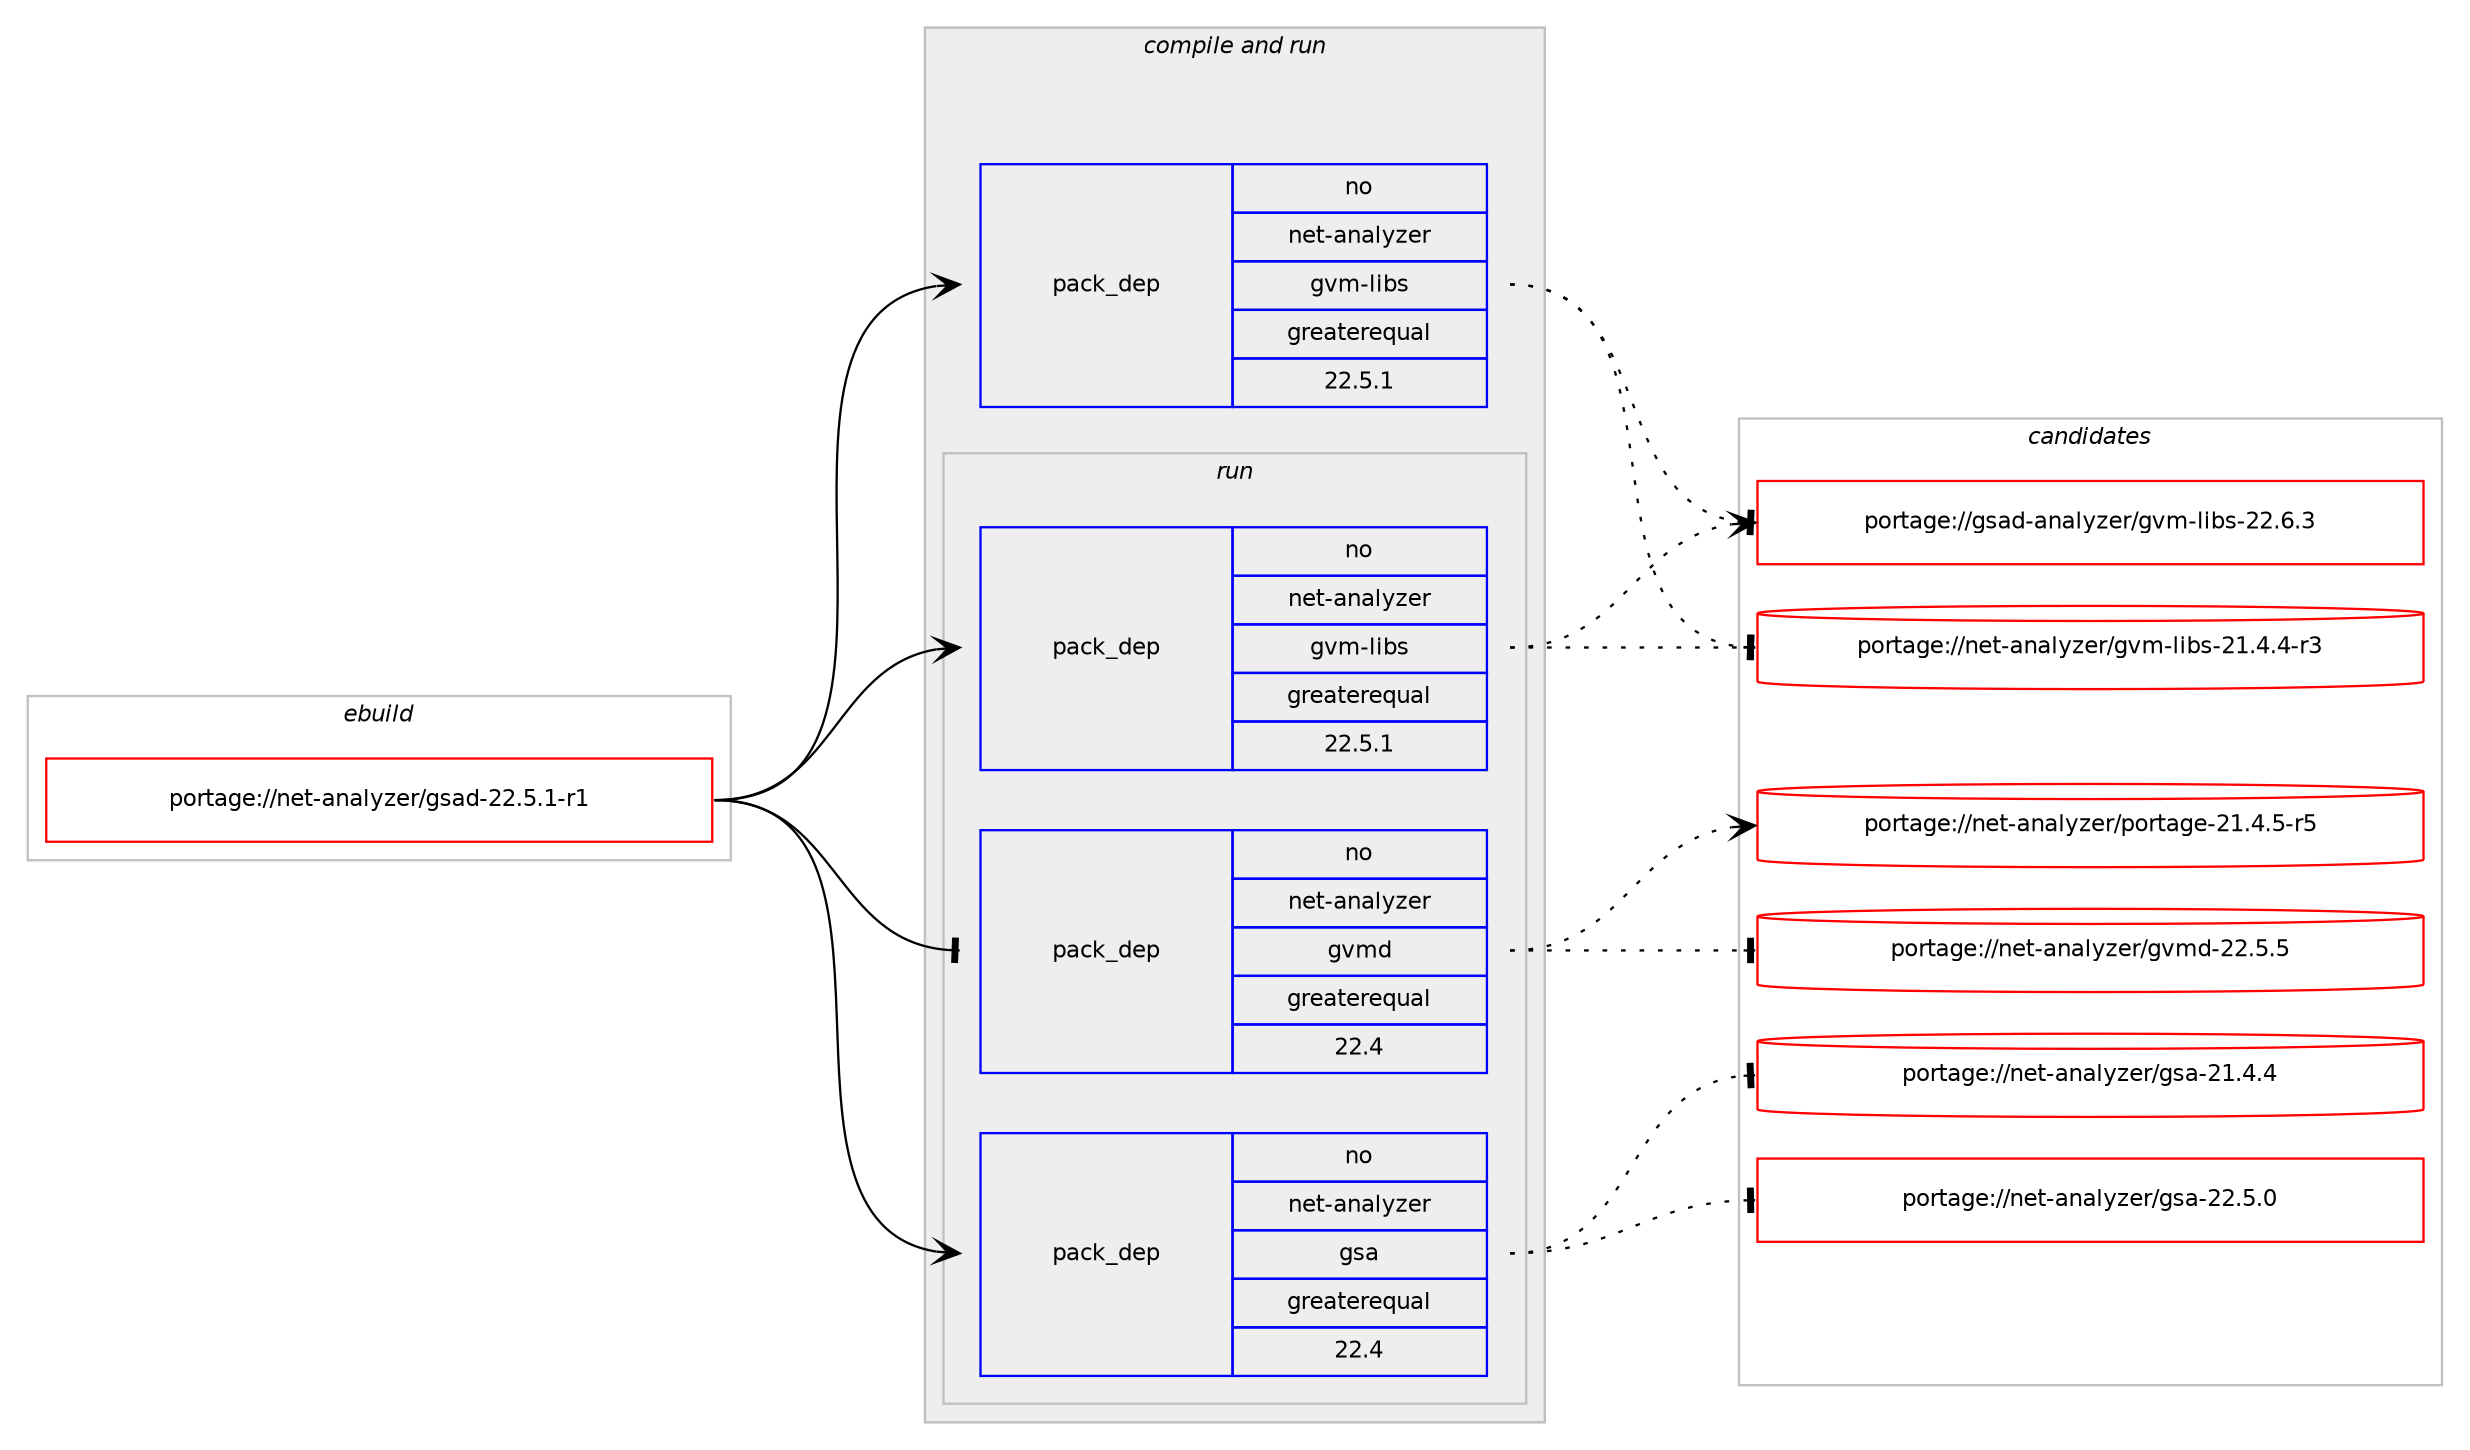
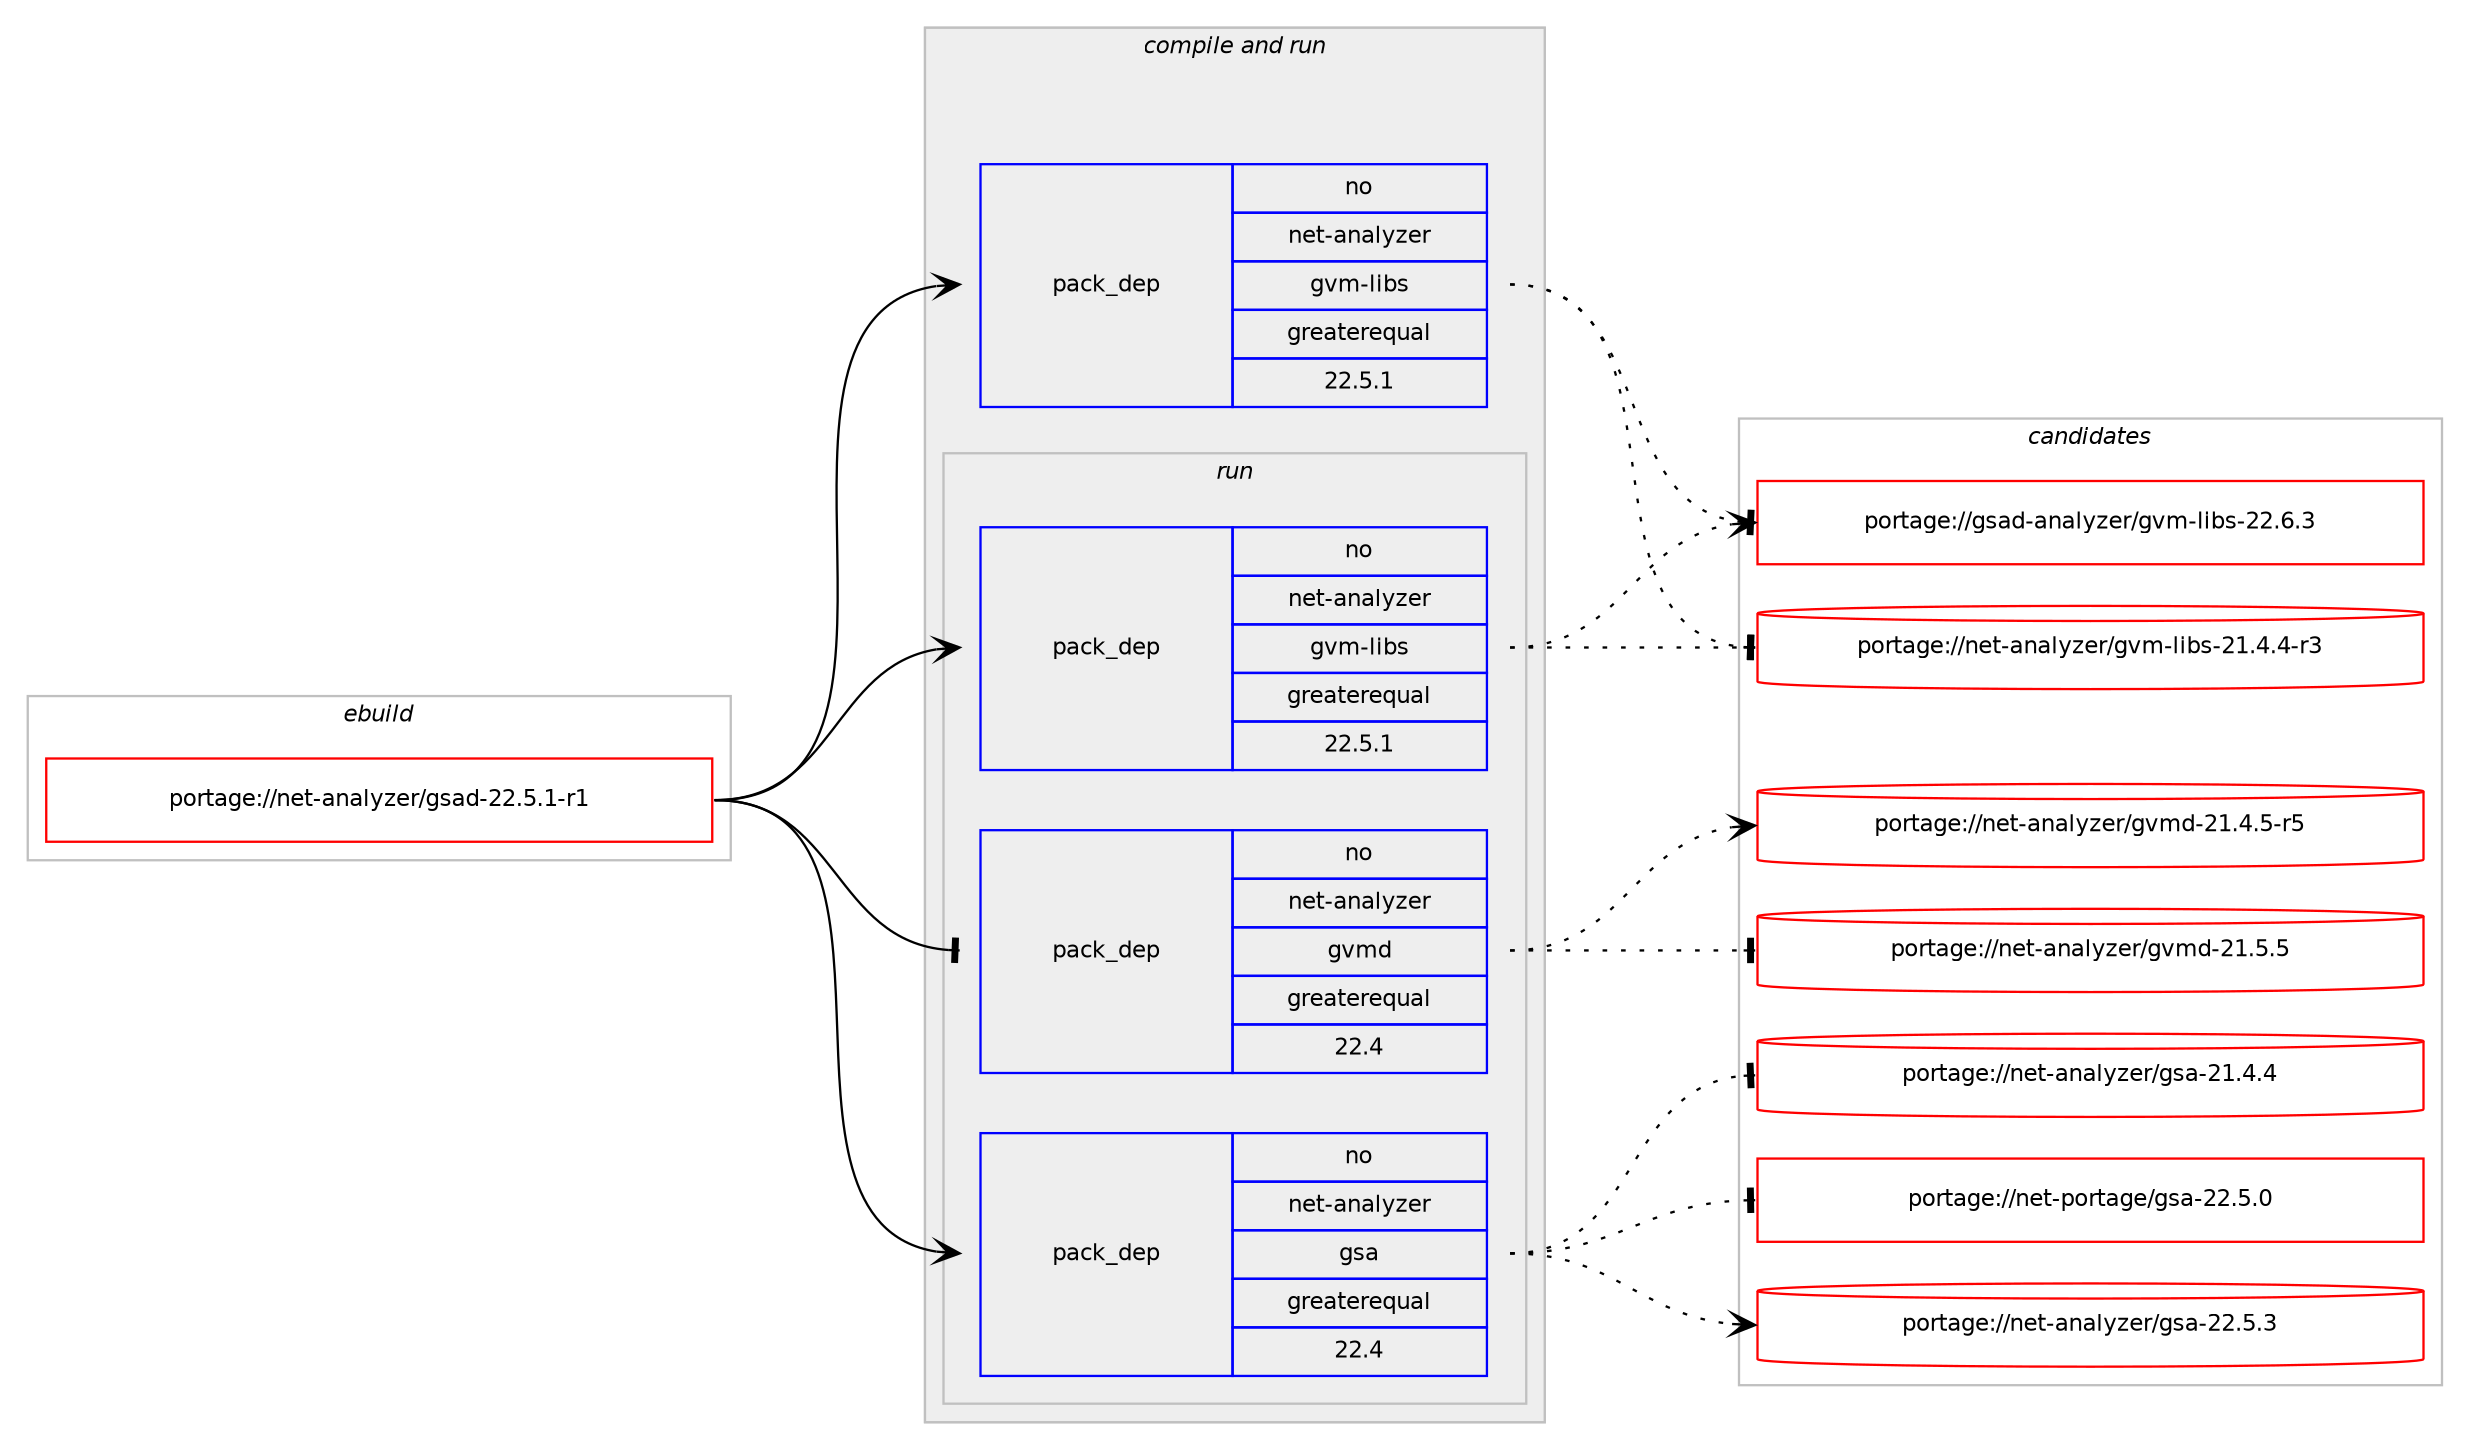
node "portage://net-analyzer/portage-21.4.5-r5": label "portage://net-analyzer/portage-21.4.5-r5" -> "portage://net-analyzer/gvmd-21.4.5-r5"
node "portage://net-analyzer/gvmd-22.5.5": label "portage://net-analyzer/gvmd-22.5.5" -> "portage://net-analyzer/gvmd-21.5.5"
node "portage://net-analyzer/gsa-22.5.0": label "portage://net-analyzer/gsa-22.5.0" -> "portage://net-portage/gsa-22.5.0"
node "portage://net-analyzer/gsa-22.5.3": added
